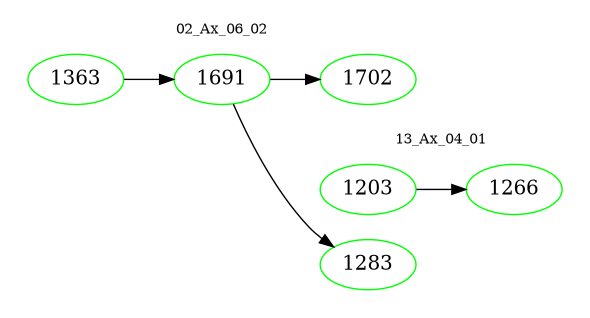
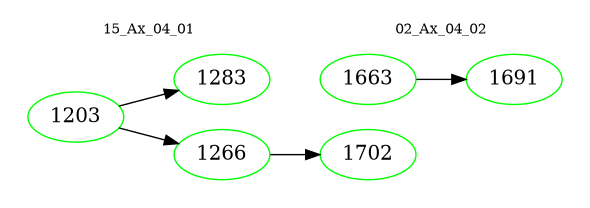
cluster "02_Ax_06_02": label "02_Ax_06_02" -> "02_Ax_04_02"
node "1363": label "1363" -> "1663"
edge "1691" -> "1702": now "1266" -> "1702"
cluster "13_Ax_04_01": label "13_Ax_04_01" -> "15_Ax_04_01"
edge "1691" -> "1283": now "1203" -> "1283"
